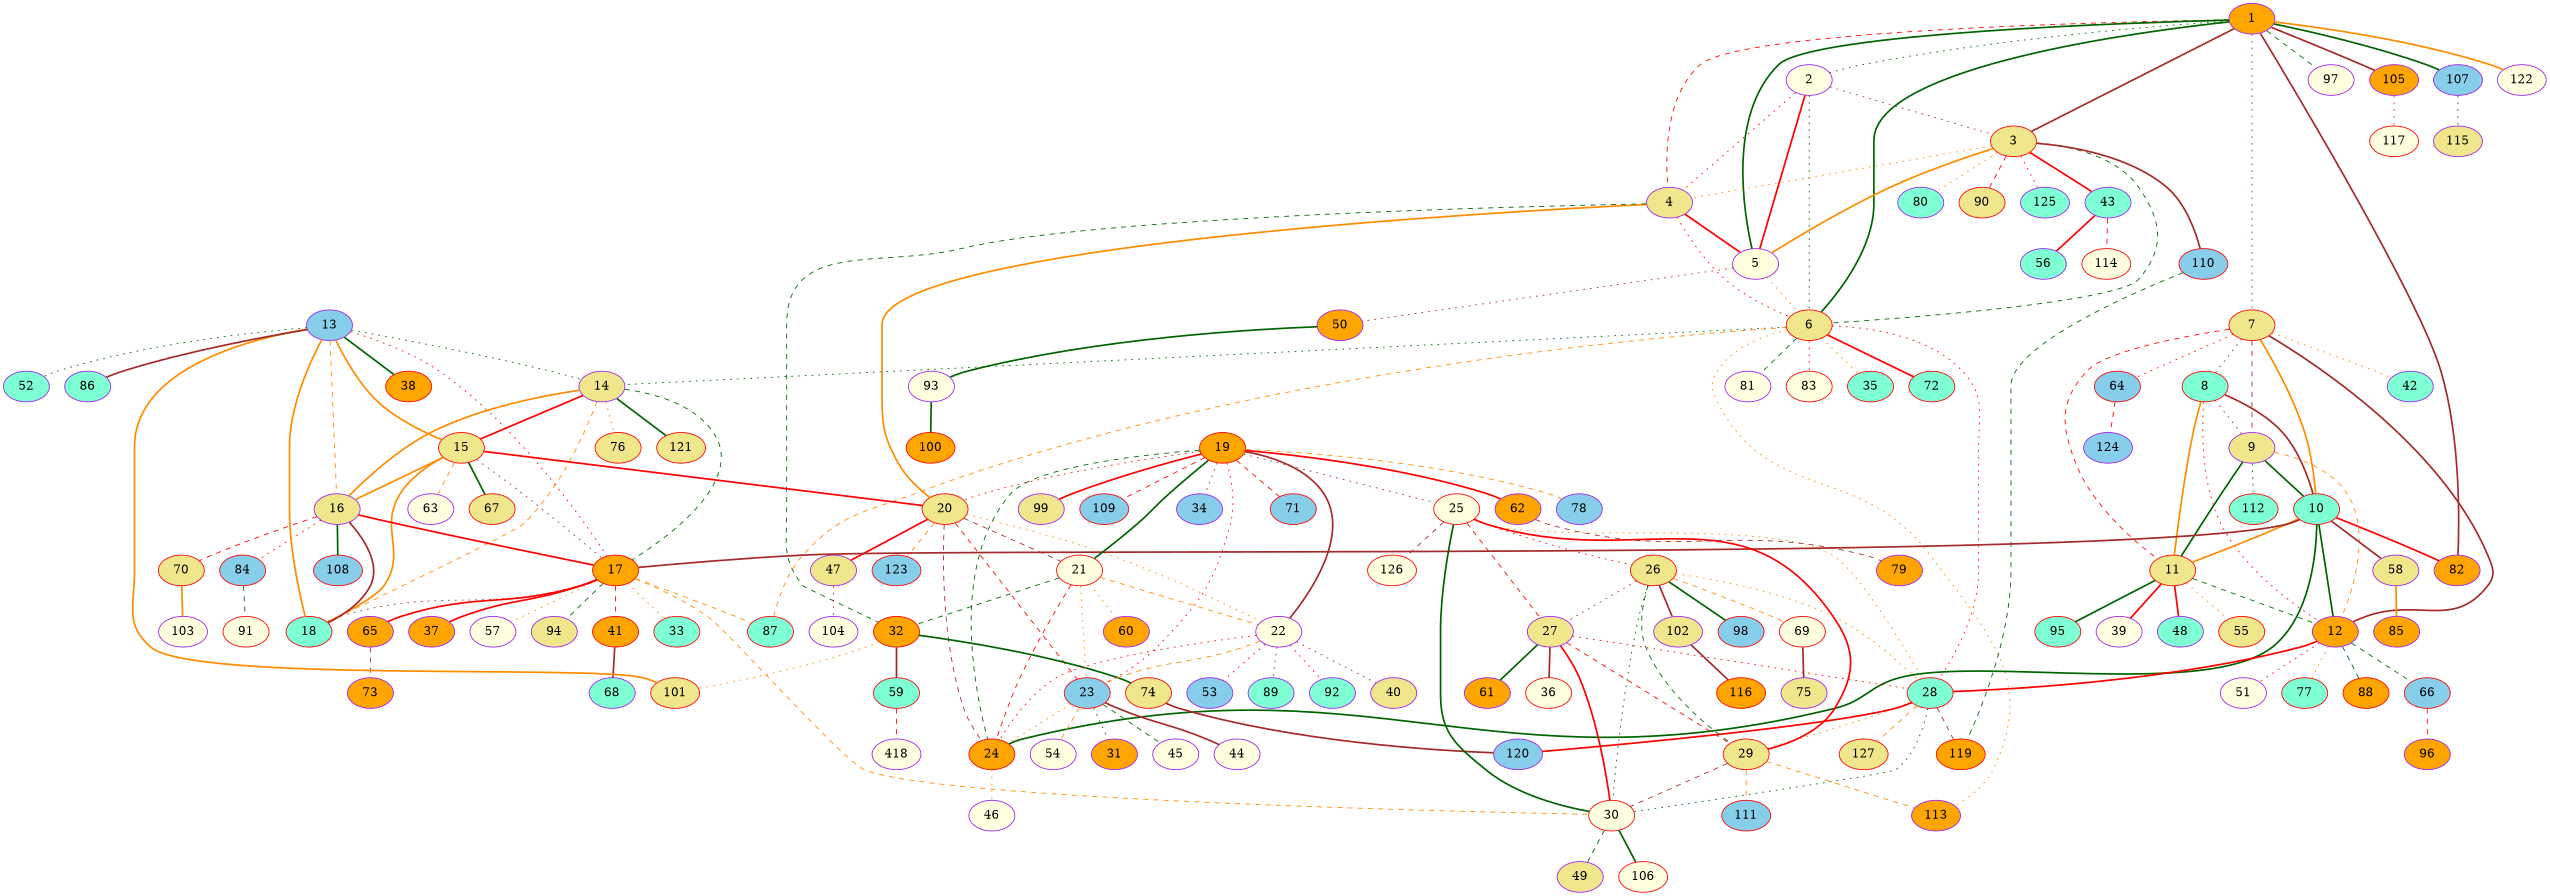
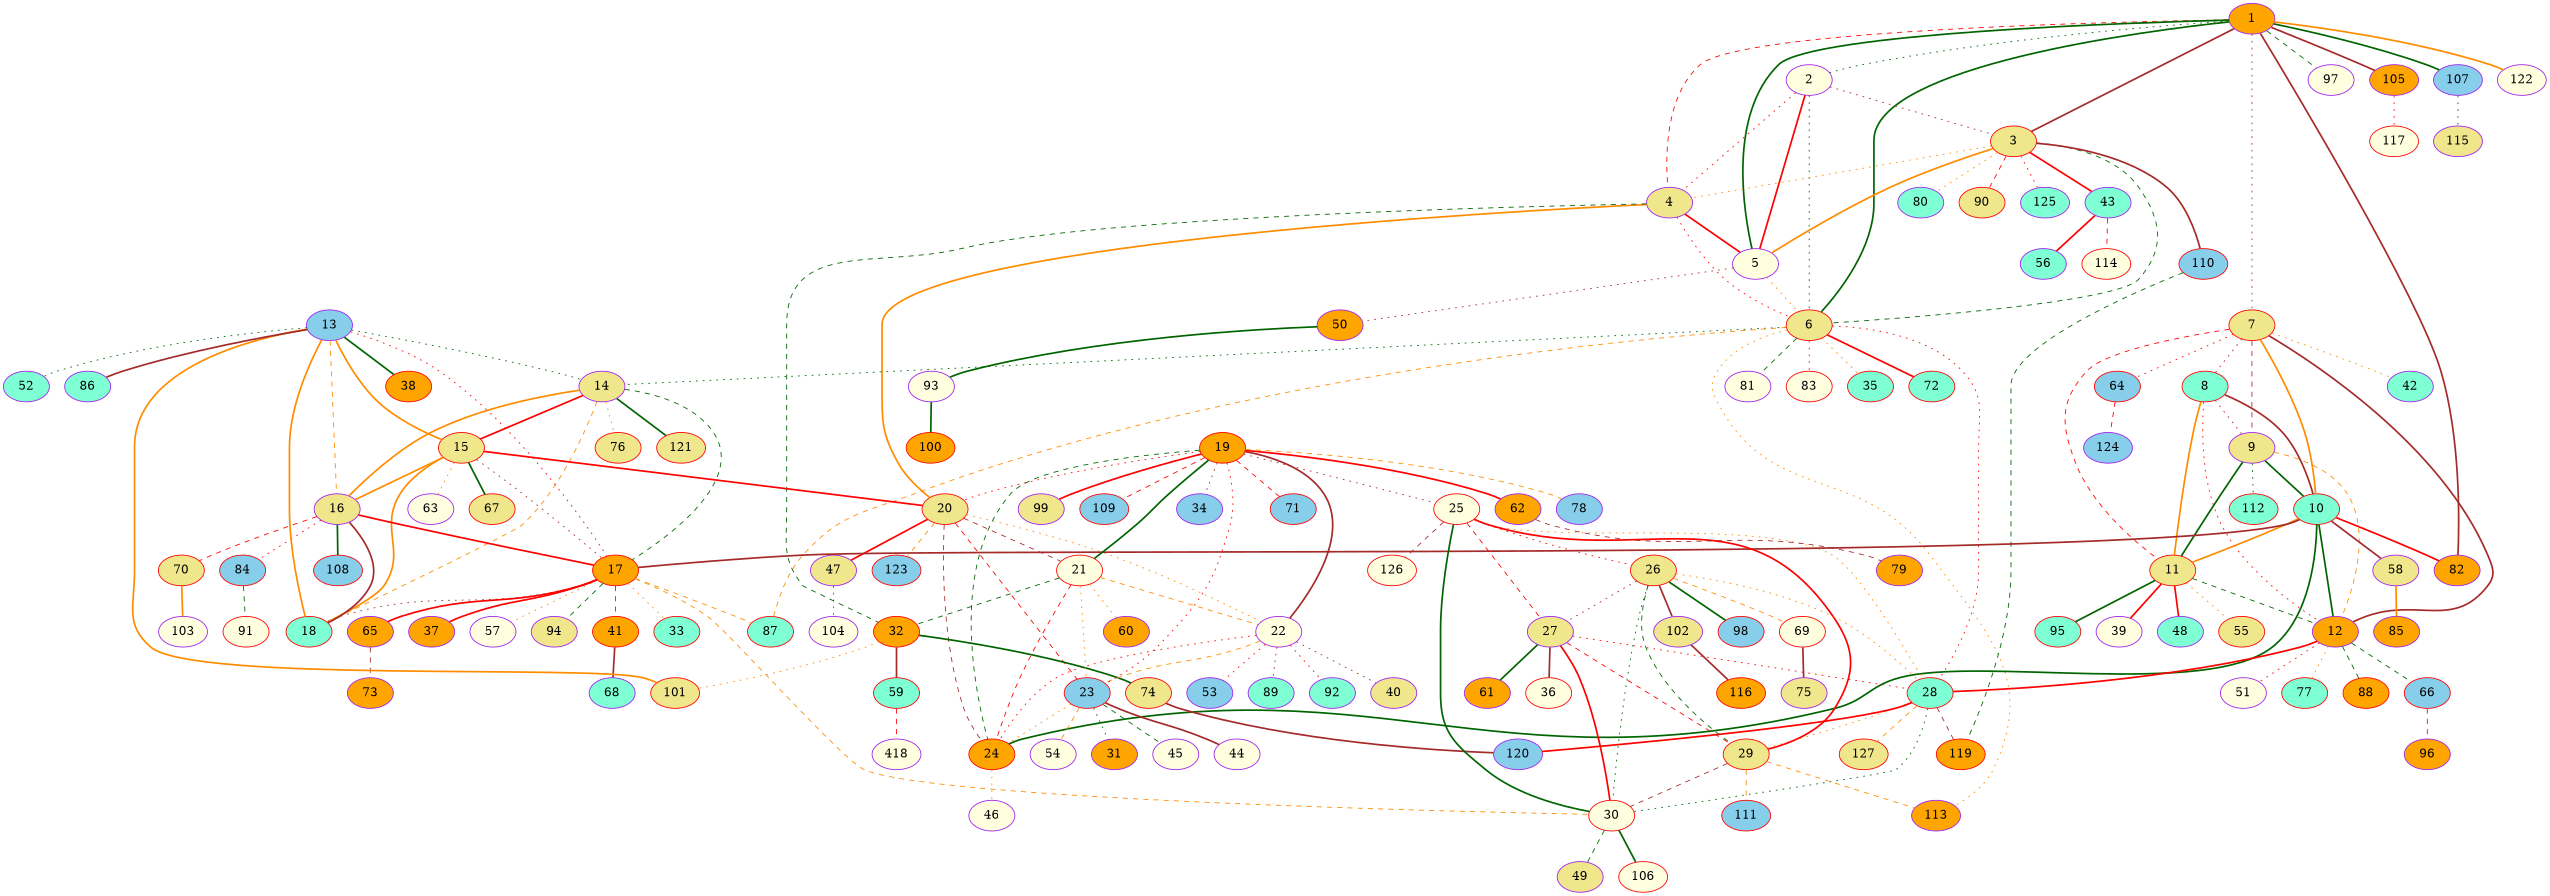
edge "15" -- "63": style dashed -> dotted
